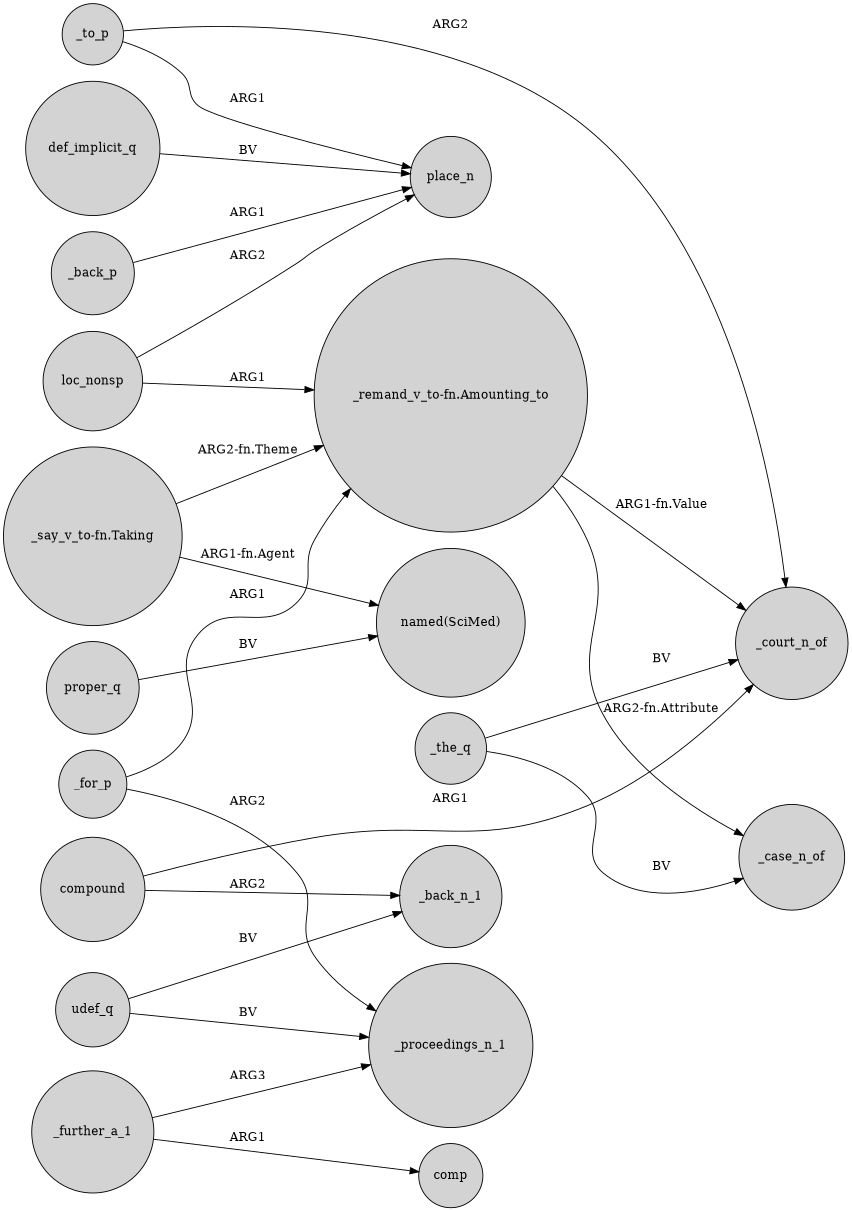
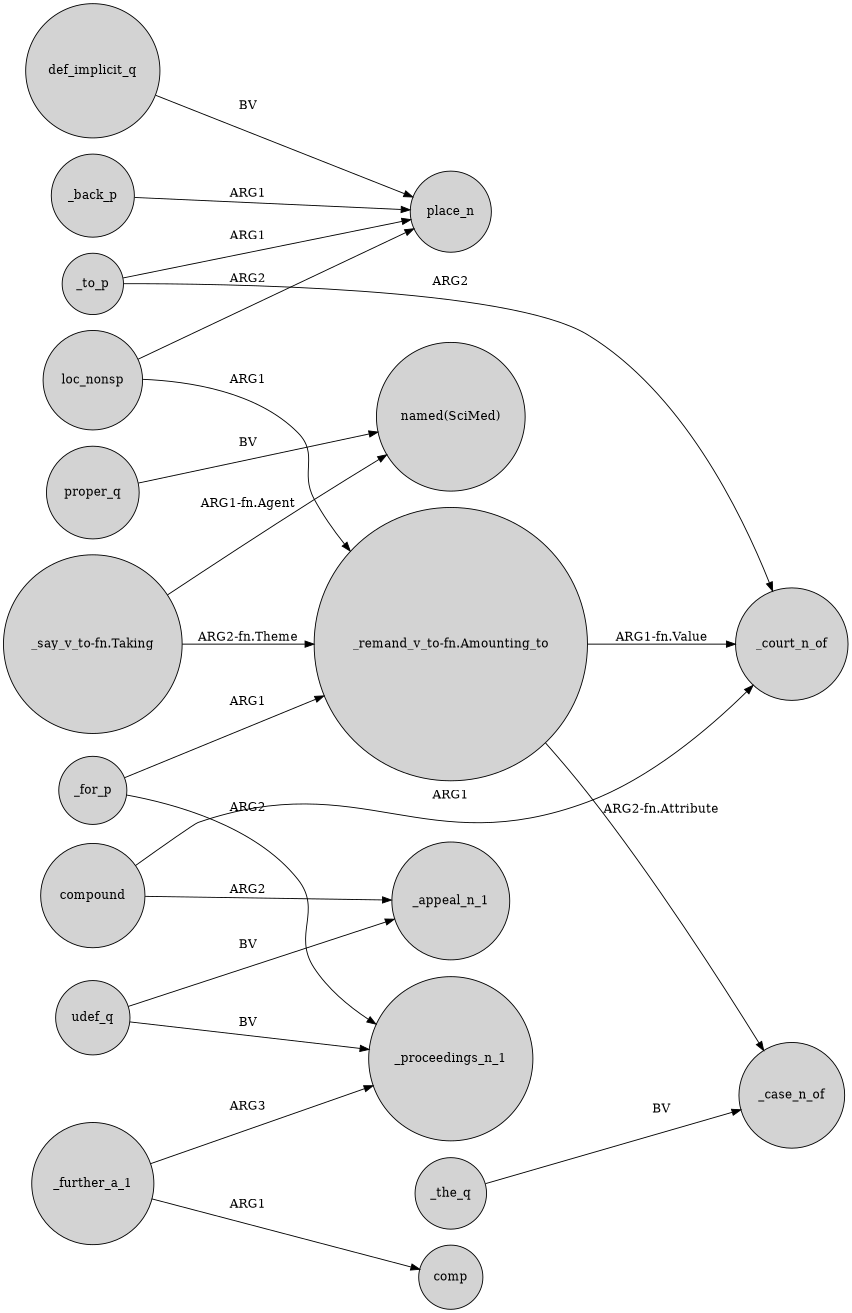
edge "_the_q" -> "_court_n_of": removed, label "BV"
node "_back_n_1": label "_back_n_1" -> "_appeal_n_1"
